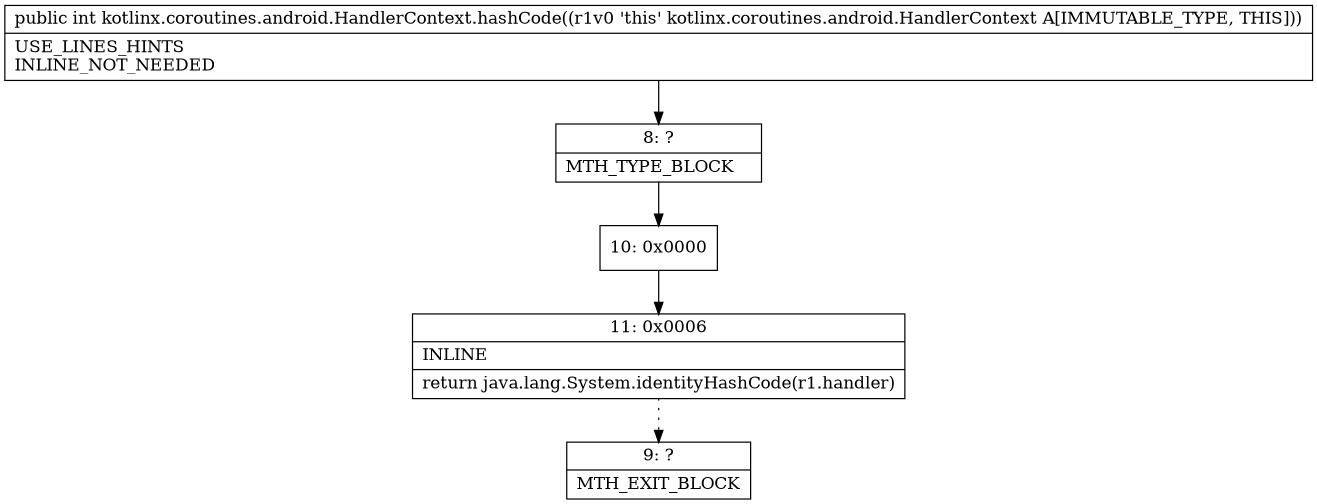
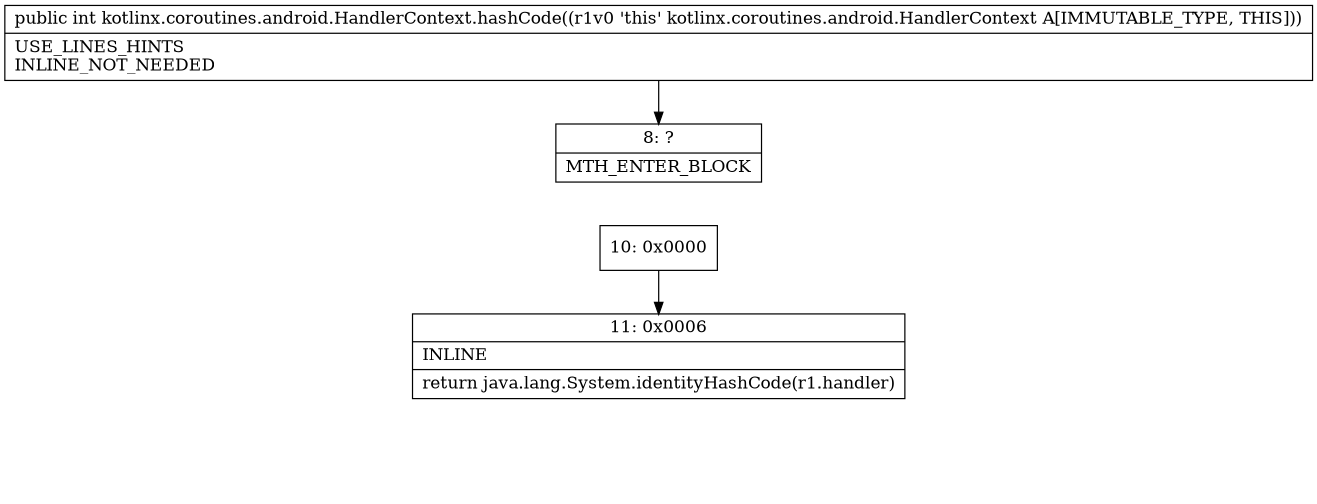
node "8: ?": text "MTH_TYPE_BLOCK" -> "MTH_ENTER_BLOCK"
edge "8: ?" -> "10: 0x0000": removed
node "9: ?": removed
